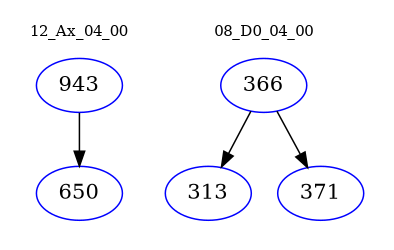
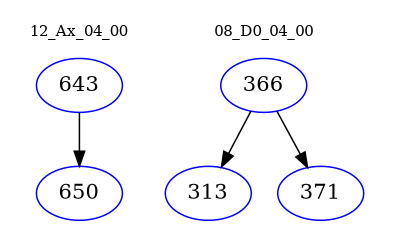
node "943": label "943" -> "643"
